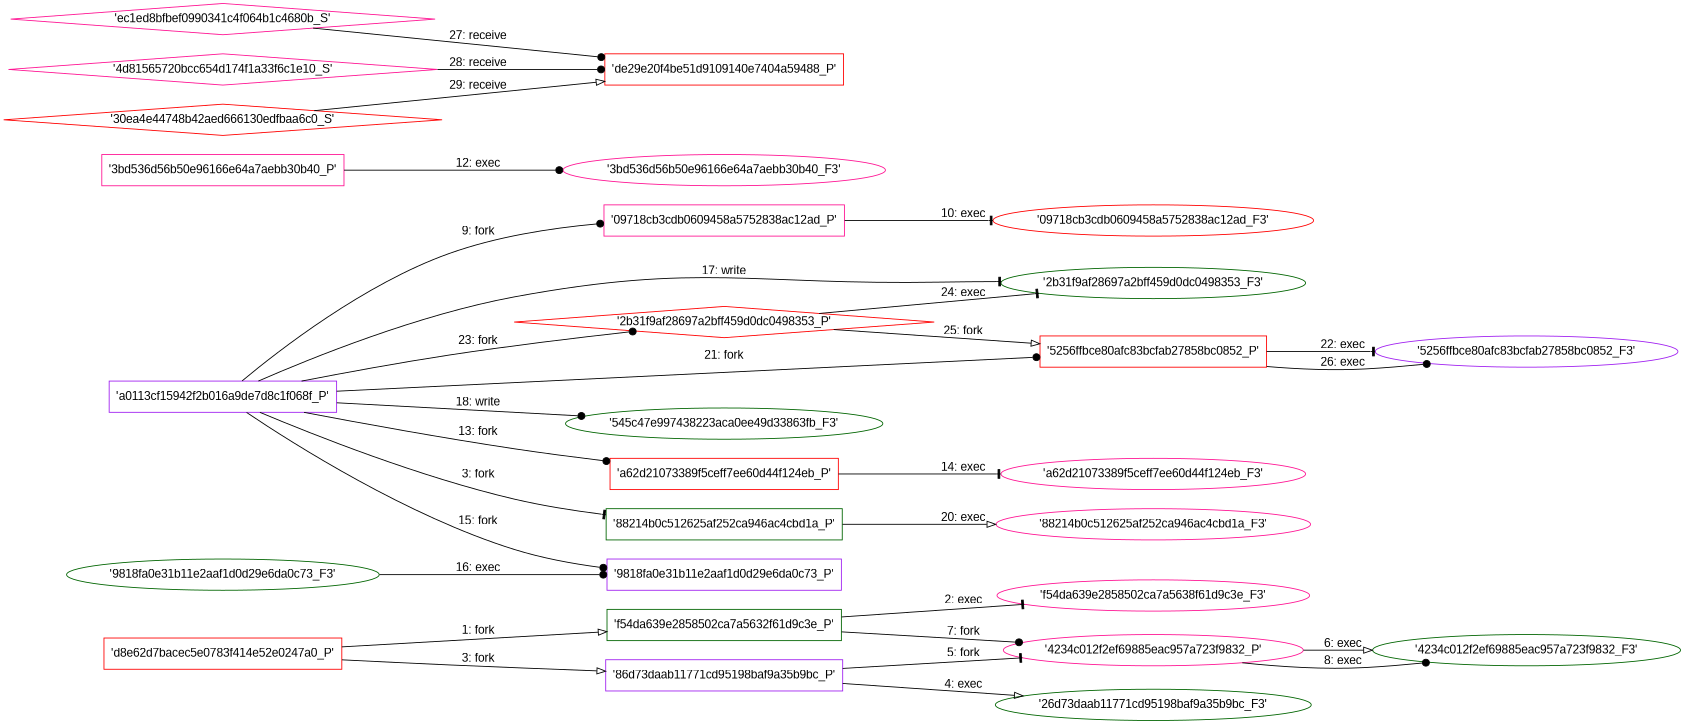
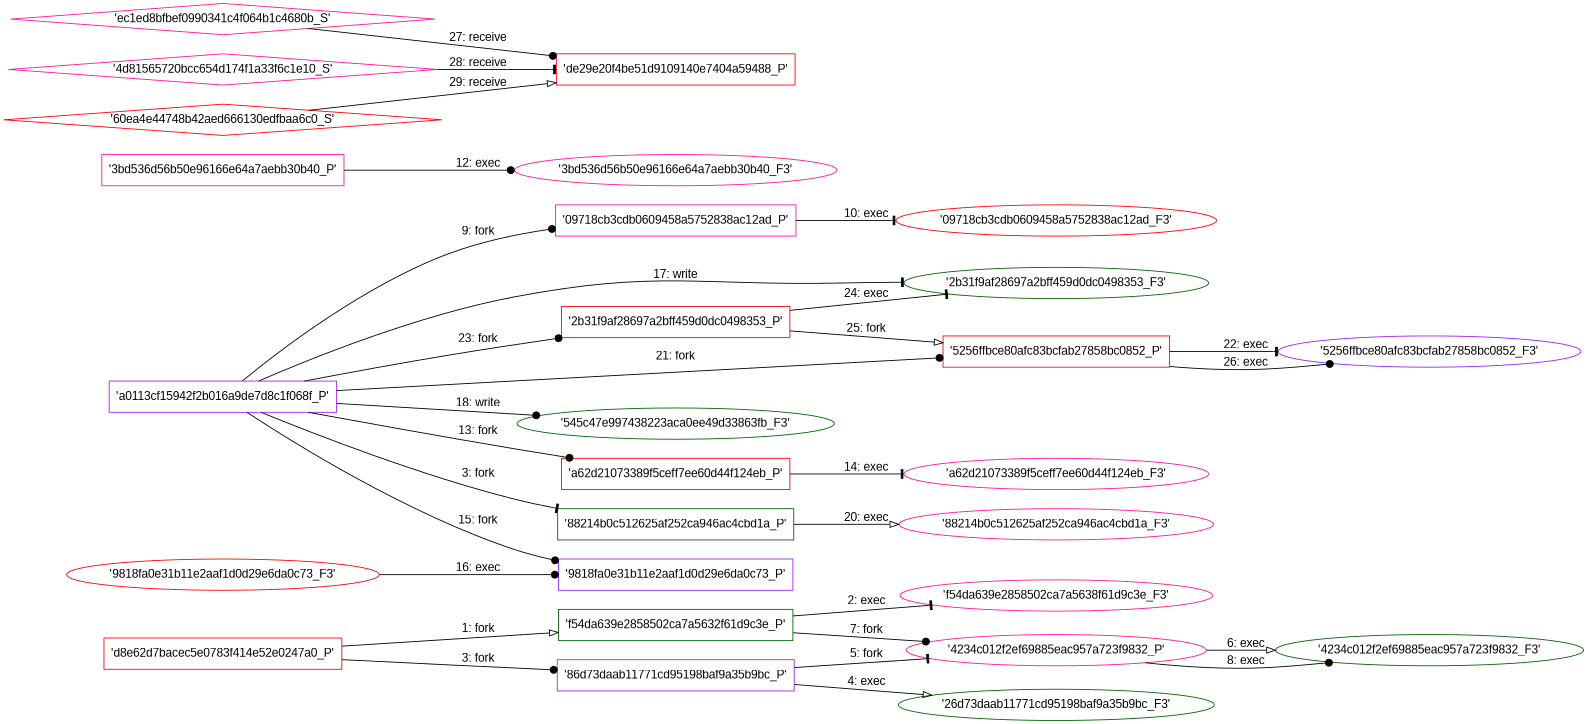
edge "'4d81565720bcc654d174f1a33f6c1e10_S'" -> "'de29e20f4be51d9109140e7404a59488_P'": arrowhead dot -> tee
node "'30ea4e44748b42aed666130edfbaa6c0_S'": label "'30ea4e44748b42aed666130edfbaa6c0_S'" -> "'60ea4e44748b42aed666130edfbaa6c0_S'"
node "'2b31f9af28697a2bff459d0dc0498353_P'": shape diamond -> box
node "'9818fa0e31b11e2aaf1d0d29e6da0c73_F3'": color darkgreen -> red
edge "'d8e62d7bacec5e0783f414e52e0247a0_P'" -> "'86d73daab11771cd95198baf9a35b9bc_P'": arrowhead onormal -> dot
